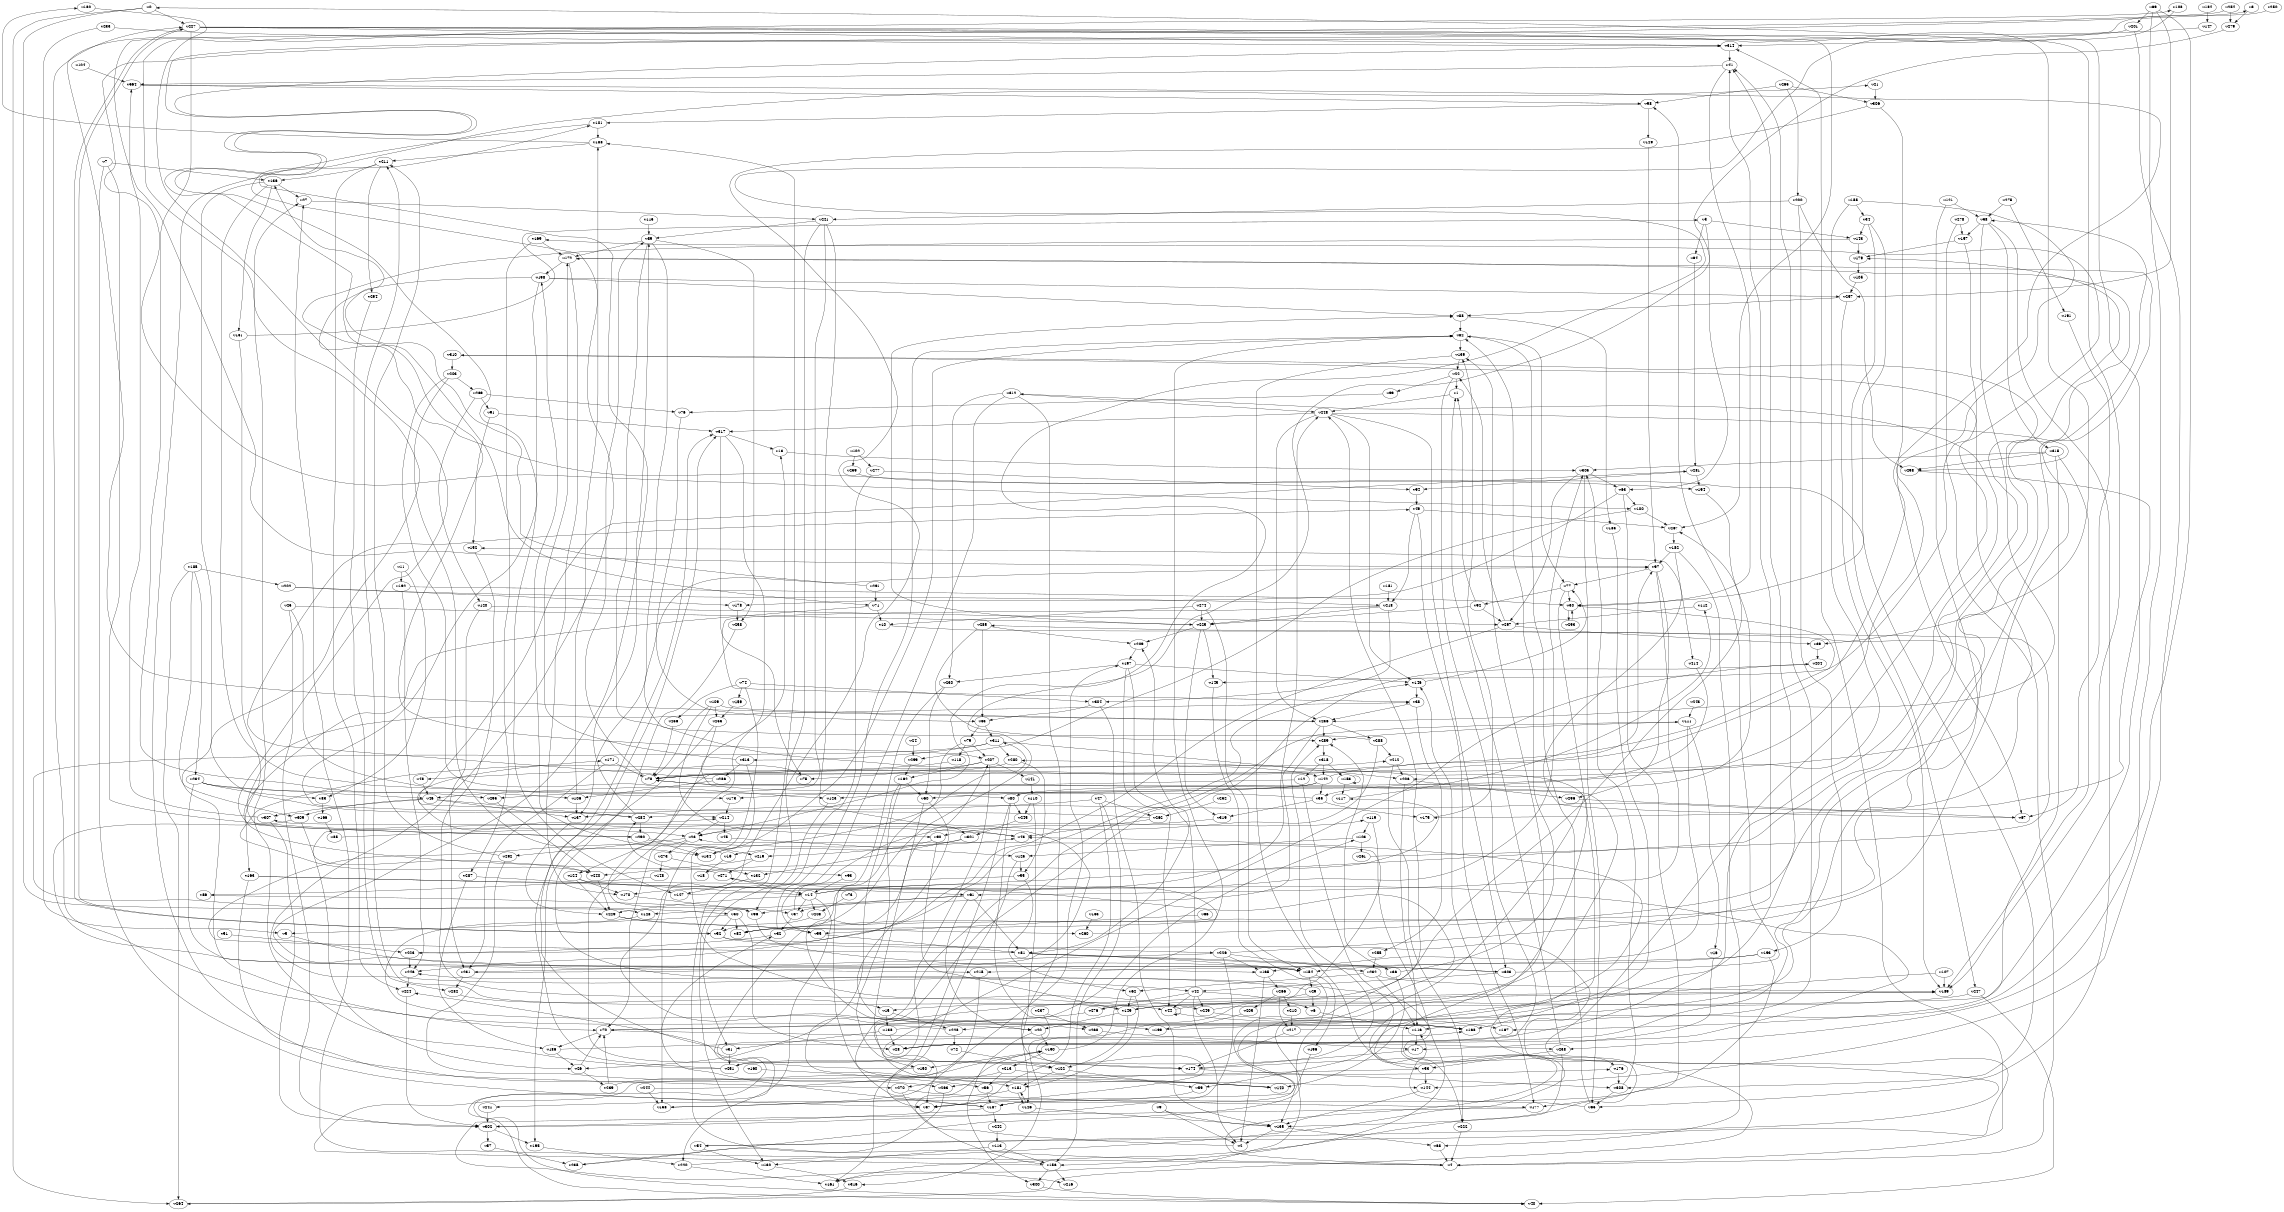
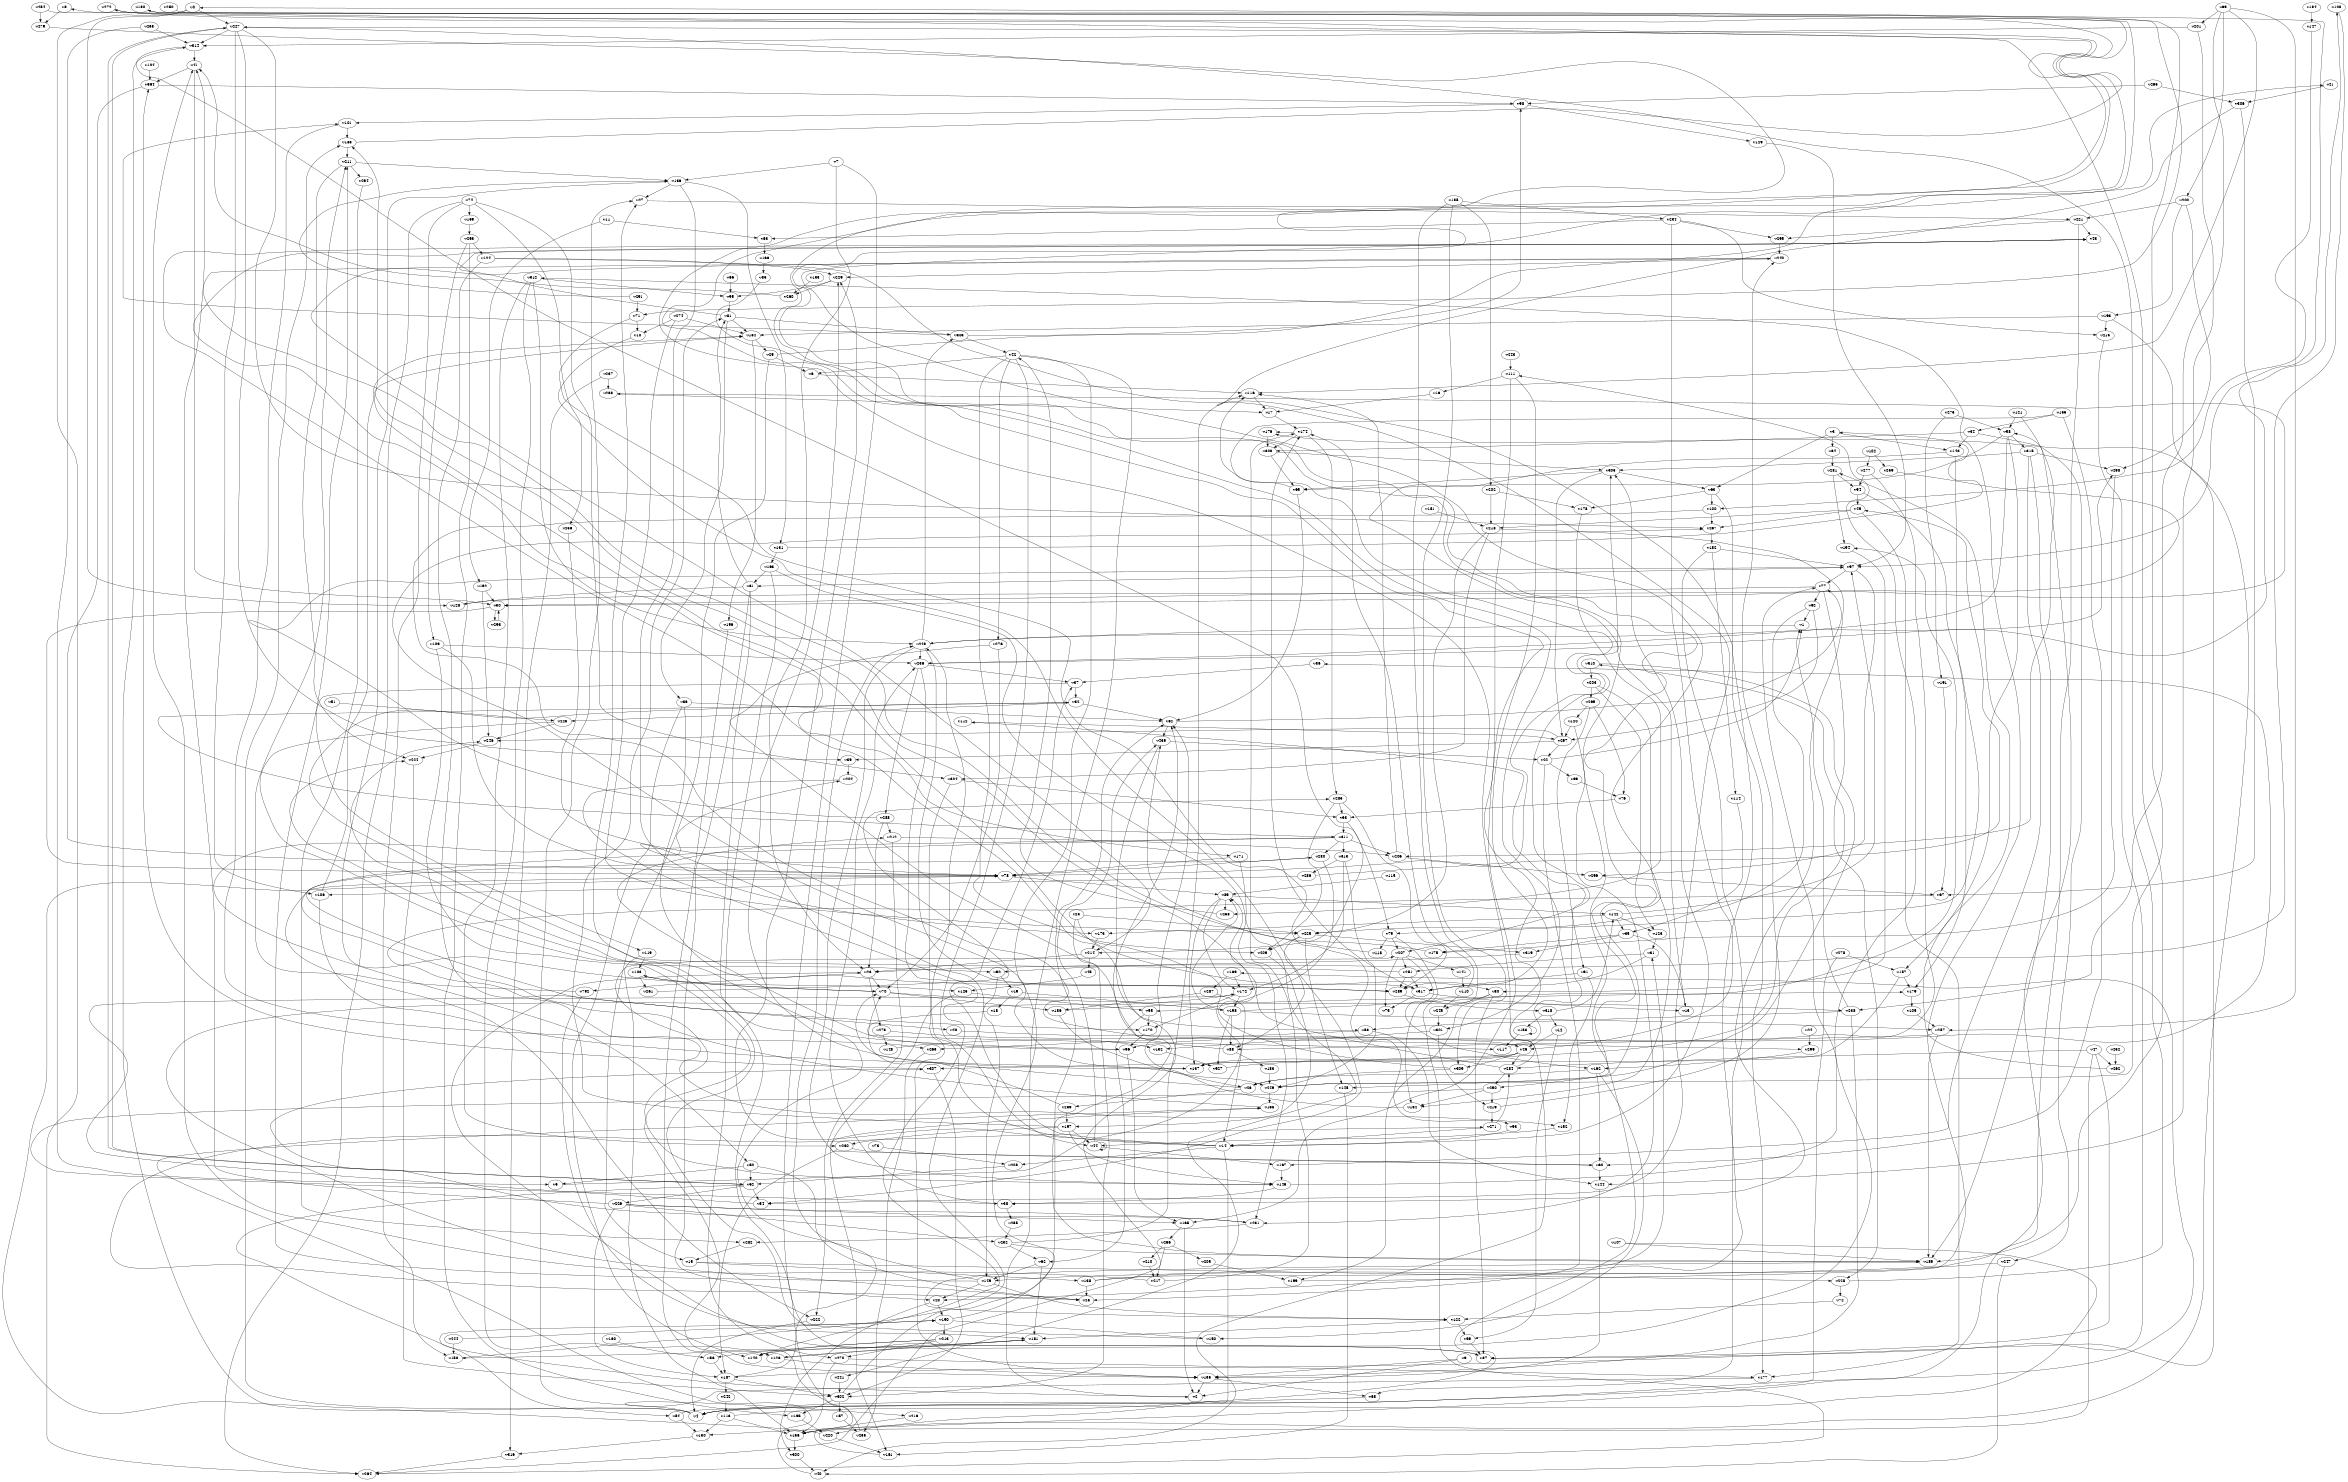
node "v272": added
edge "v265" -> "v200": now "v69" -> "v200"
edge "v221" -> "v89": now "v198" -> "v89"
node "v139": label "v139" -> "v439"
edge "v174" -> "v285": added
node "v414": label "v414" -> "v114"
edge "v109" -> "v253": reversed
edge "v75" -> "v48": now "v311" -> "v48"
edge "v262" -> "v43": removed
edge "v183" -> "v168": now "v183" -> "v249"
node "v292": label "v292" -> "v792"
node "v127": label "v127" -> "v527"
edge "v94" -> "v79": added
edge "v74" -> "v264": added
edge "v50" -> "v84": now "v52" -> "v84"
edge "v156" -> "v216": reversed
